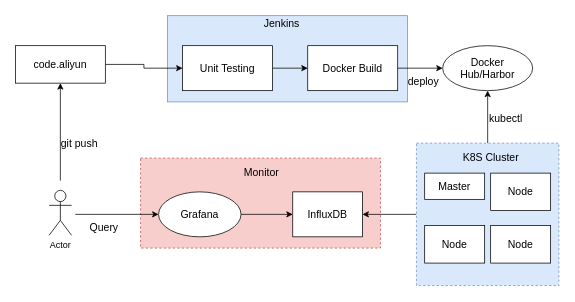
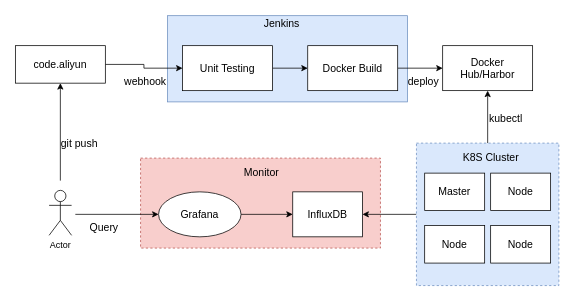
node "Docker Hub/Harbor": shape ellipse -> rectangle
node "webhook": added
node "Master": size 60x26 -> 60x38
